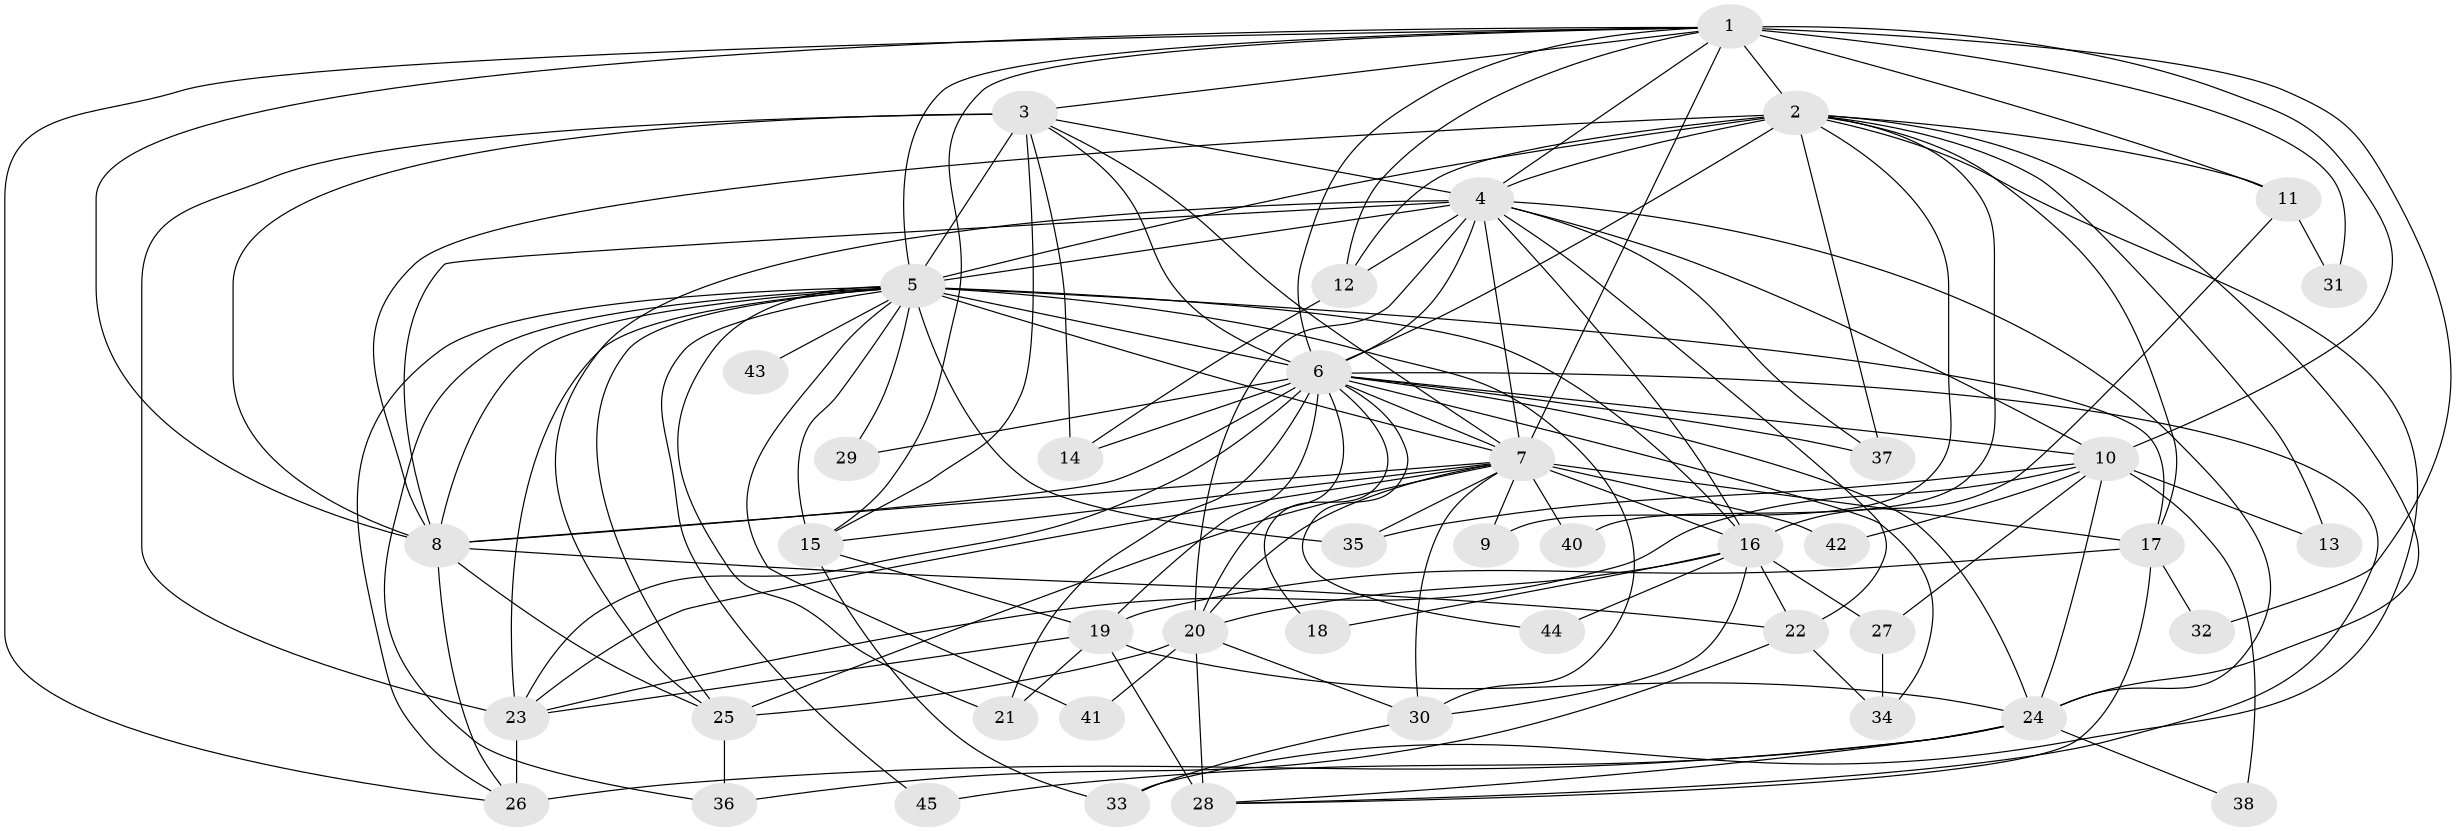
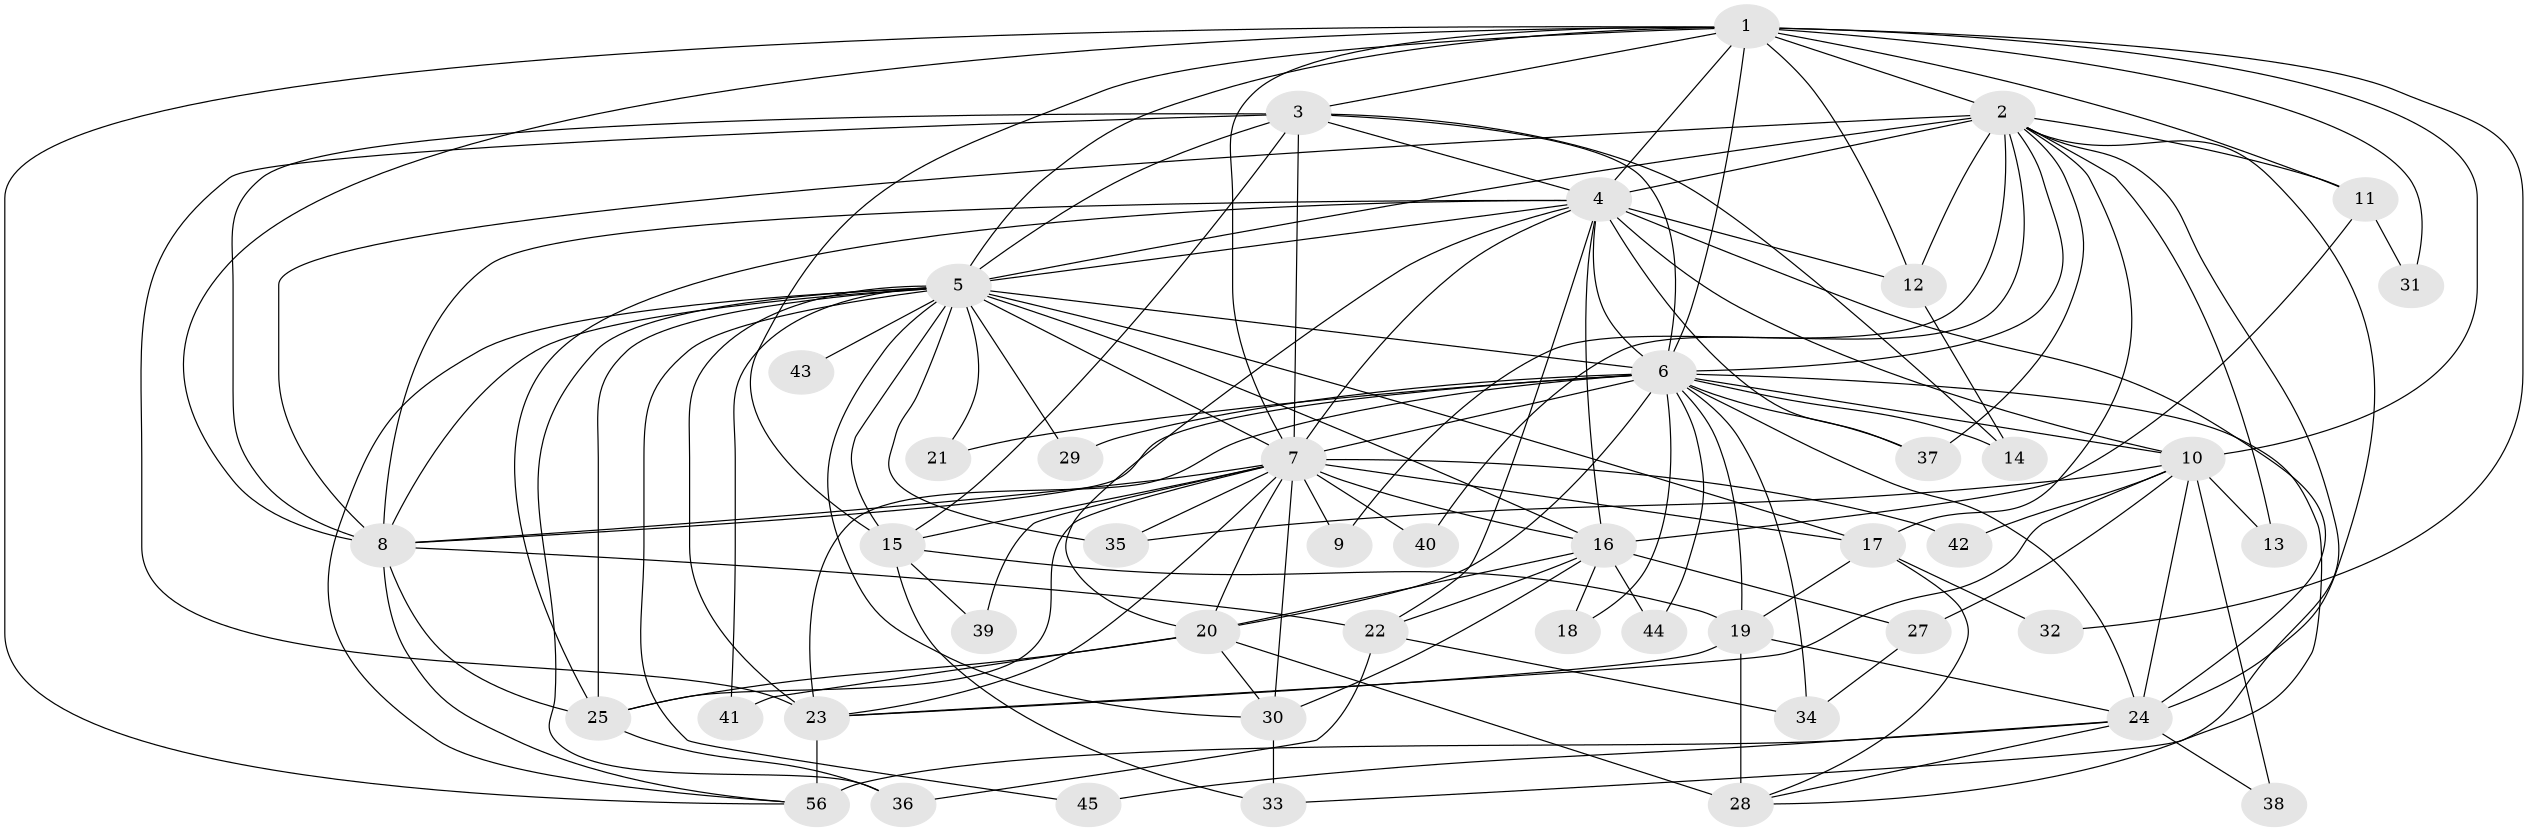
node "39": added
edge "19" -- "21": removed
node "26": label "26" -> "56"
